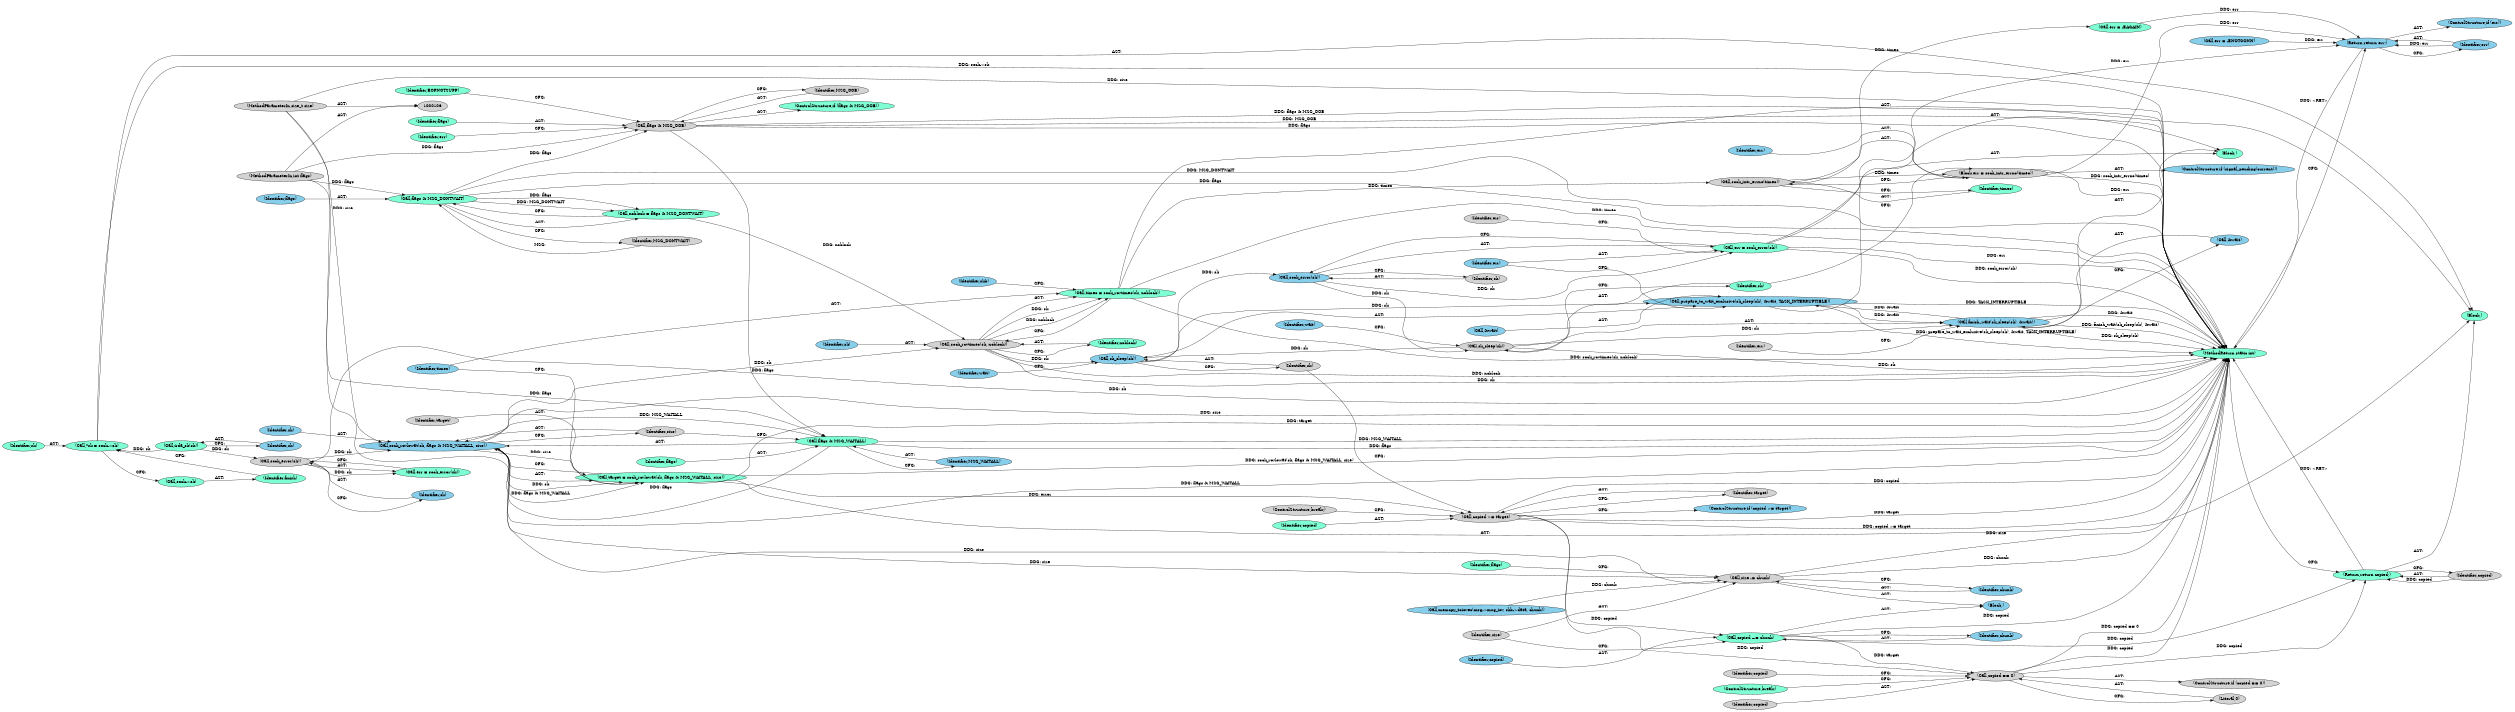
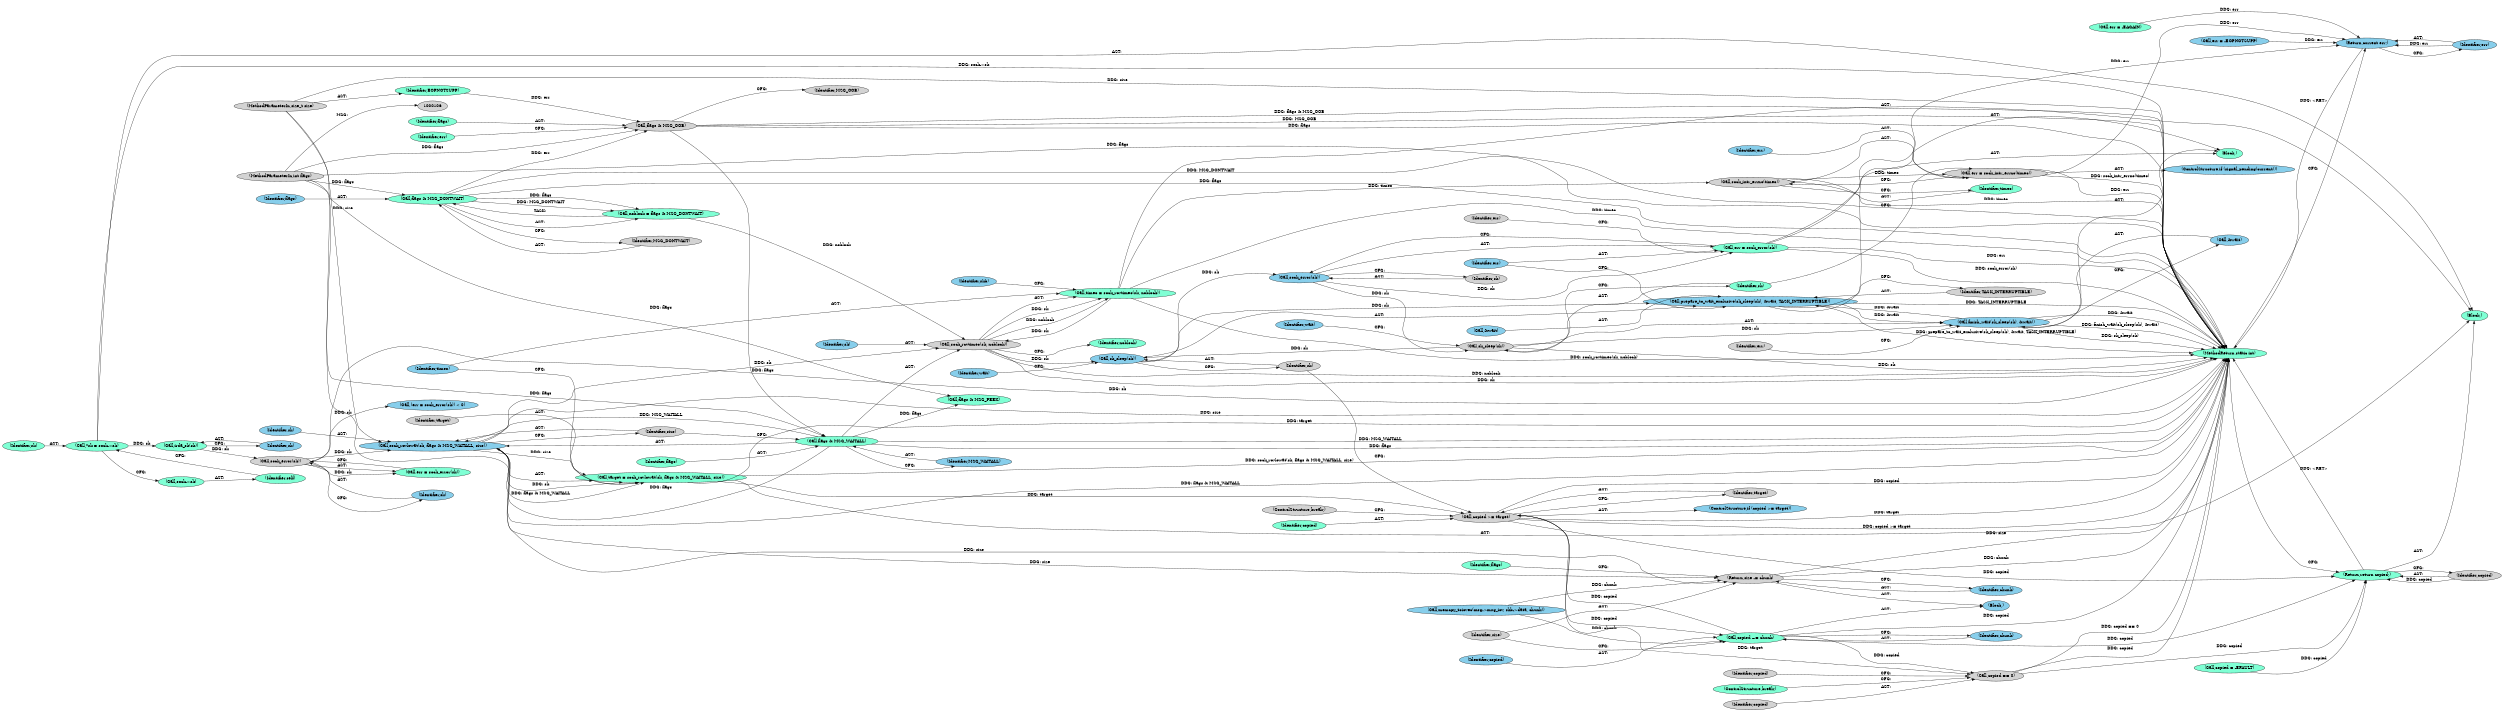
node "(ControlStructure,if (err))": removed
node "(Call,err = -ENOTCONN)": label "(Call,err = -ENOTCONN)" -> "(Call,err = -EOPNOTSUPP)"
node "(Return,return err;)": label "(Return,return err;)" -> "(Return,current err;)"
edge "(Call,sock_intr_errno(timeo))" -> "(Call,err = -EAGAIN)": now "(Call,sock_intr_errno(timeo))" -> "(MethodReturn,static int)"
edge "(Identifier,EOPNOTSUPP)" -> "(Call,flags & MSG_OOB)": label "CFG: " -> "DDG: err"
edge "(MethodParameterIn,size_t size)" -> "1000106": now "(MethodParameterIn,size_t size)" -> "(Identifier,EOPNOTSUPP)"
edge "(Identifier,MSG_OOB)" -> "(Call,flags & MSG_OOB)": removed, label "AST:"
node "(ControlStructure,if (flags & MSG_OOB))": removed
edge "(MethodParameterIn,int flags)" -> "1000106": label "AST: " -> "MSG: "
edge "(MethodParameterIn,int flags)" -> "(MethodReturn,static int)": added, label "DDG: flags"
edge "(Call,flags & MSG_DONTWAIT)" -> "(Call,flags & MSG_OOB)": label "DDG: flags" -> "DDG: err"
node "(Block,err = sock_intr_errno(timeo))": label "(Block,err = sock_intr_errno(timeo))" -> "(Call,err = sock_intr_errno(timeo))"
edge "(Call,noblock = flags & MSG_DONTWAIT)" -> "(Call,flags & MSG_DONTWAIT)": label "CFG: " -> "TASK: "
edge "(Identifier,MSG_DONTWAIT)" -> "(Call,flags & MSG_DONTWAIT)": label "MSG: " -> "AST: "
node "(Identifier,TASK_INTERRUPTIBLE)": added
edge "(Call,timeo = sock_rcvtimeo(sk, noblock))" -> "(Call,sock_rcvtimeo(sk, noblock))": label "CFG: " -> "DDG: sk"
edge "(Identifier,noblock)" -> "(Call,sock_rcvtimeo(sk, noblock))": now "(Call,flags & MSG_WAITALL)" -> "(Call,sock_rcvtimeo(sk, noblock))"
node "(Call,flags & MSG_PEEK)": added
node "(Call,(err = sock_error(sk)) < 0)": added
edge "(Call,irda_sk(sk))" -> "(Call,*sk = sock->sk)": reversed
edge "(Call,target = sock_rcvlowat(sk, flags & MSG_WAITALL, size))" -> "(Call,sock_rcvlowat(sk, flags & MSG_WAITALL, size))": removed, label "CFG:"
node "(Identifier,finish)": label "(Identifier,finish)" -> "(Identifier,self)"
edge "(Call,target = sock_rcvlowat(sk, flags & MSG_WAITALL, size))" -> "(Call,copied >= target)": label "DDG: error" -> "DDG: target"
edge "(Call,copied >= target)" -> "(ControlStructure,if (copied >= target))": label "CFG: " -> "AST: "
edge "(Call,copied >= target)" -> "(Return,return copied;)": added, label "DDG: copied"
node "(Call,size -= chunk)": label "(Call,size -= chunk)" -> "(Return,size -= chunk)"
edge "(Call,copied += chunk)" -> "(Call,copied >= target)": added, label "DDG: copied"
edge "(Call,memcpy_toiovec(msg->msg_iov, skb->data, chunk))" -> "(Call,copied += chunk)": added, label "DDG: chunk"
edge "(Call,copied >= target)" -> "(Call,copied == 0)": label "DDG: copied" -> "DDG: target"
edge "(Call,copied += chunk)" -> "(Call,copied == 0)": label "DDG: target" -> "DDG: copied"
node "(Call,copied = -EFAULT)": added
node "(ControlStructure,if (copied == 0))": removed
node "(Literal,0)": removed
